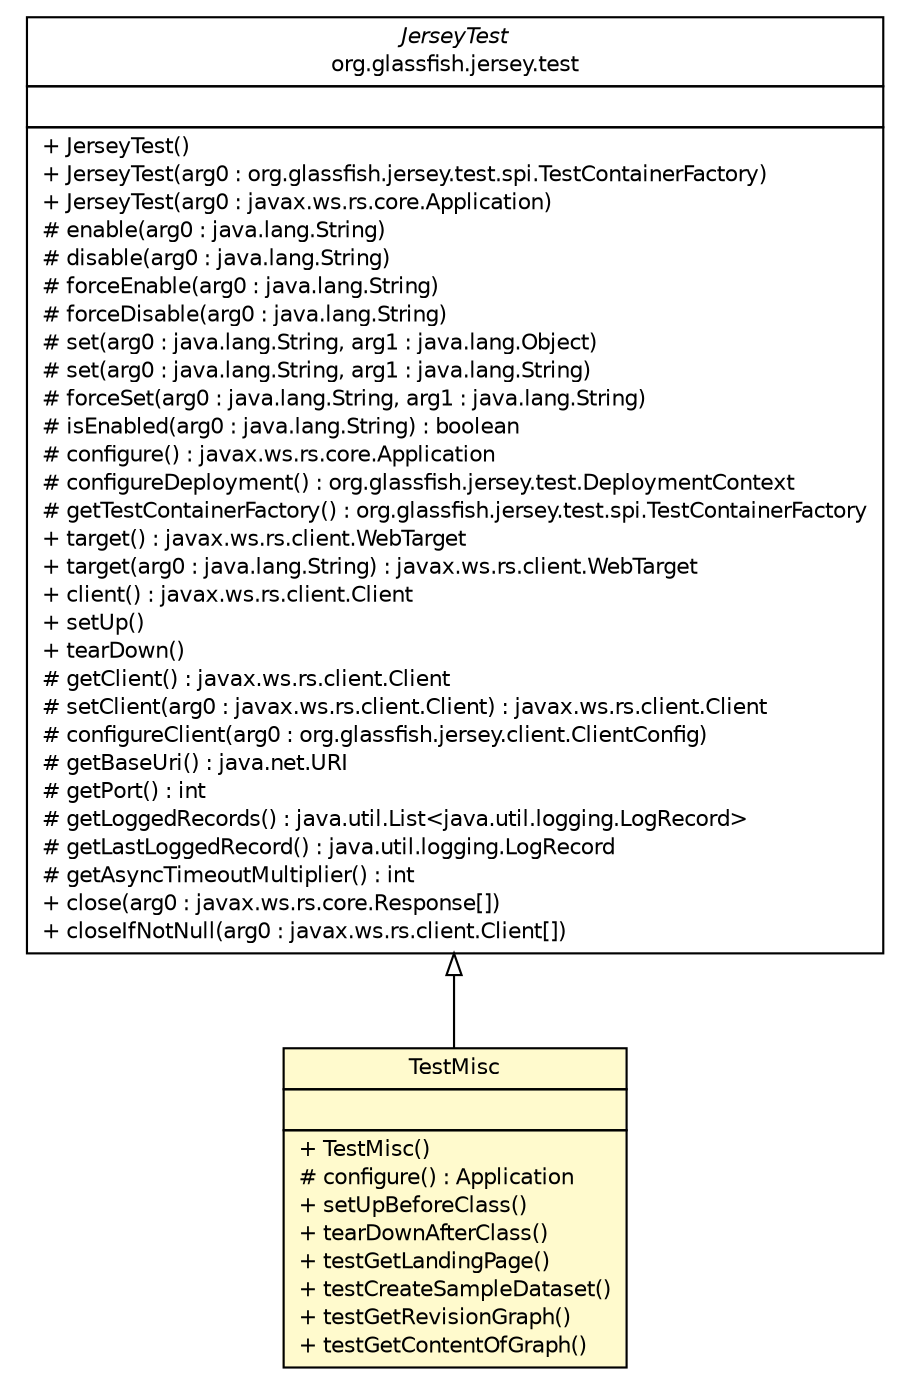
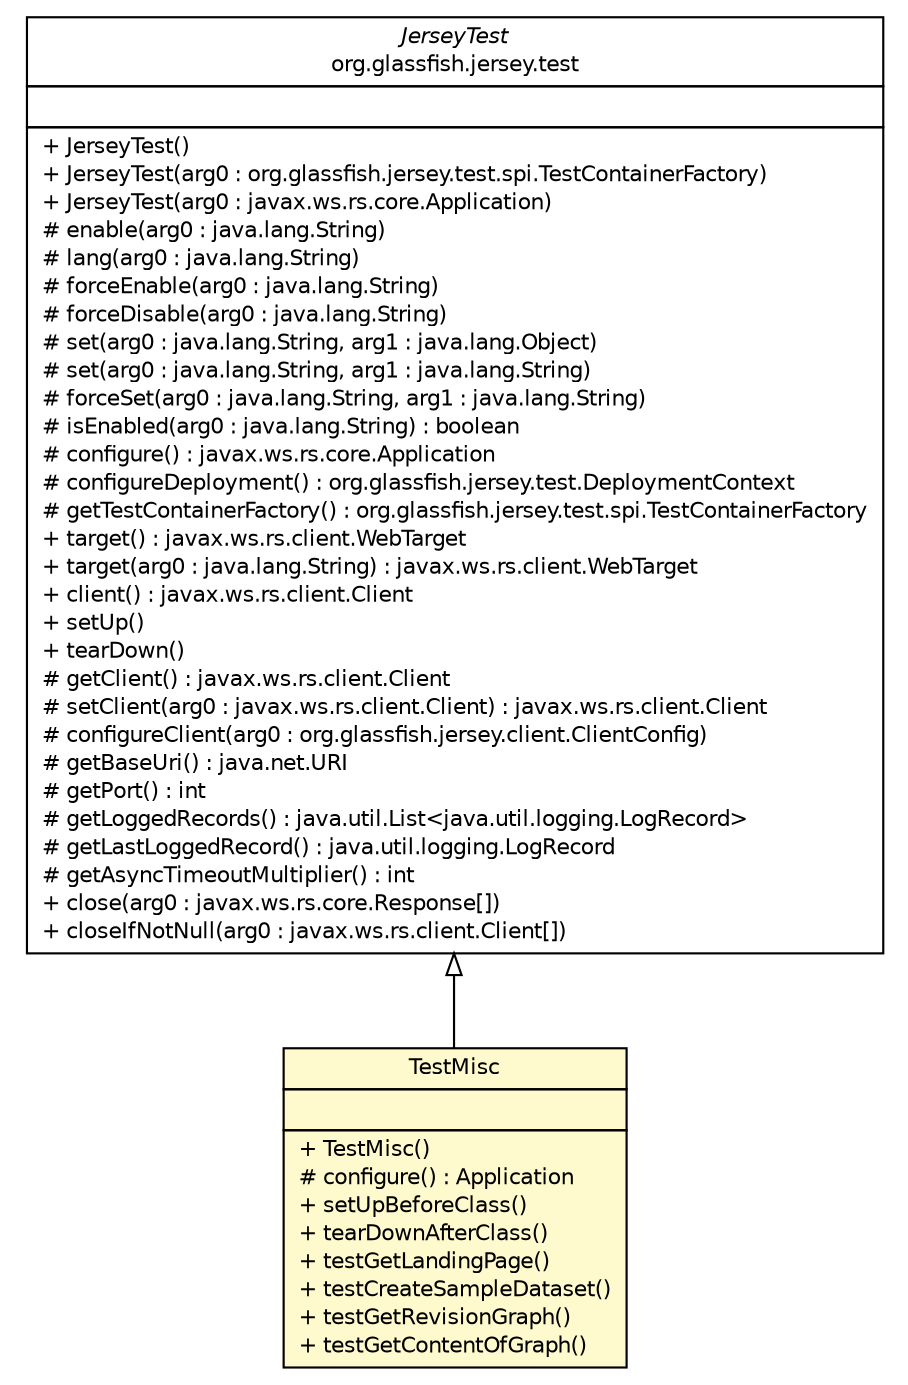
node "JerseyTest": text "# disable(arg0 : java.lang.String)" -> "# lang(arg0 : java.lang.String)"
